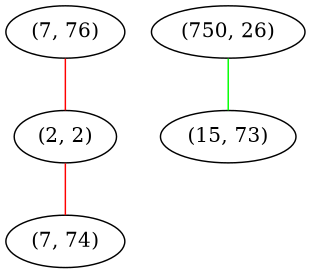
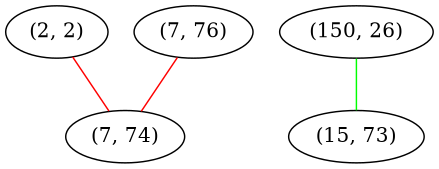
node "(750, 26)": label "(750, 26)" -> "(150, 26)"
edge "(7, 76)" -- "(2, 2)": now "(7, 76)" -- "(7, 74)"
